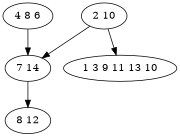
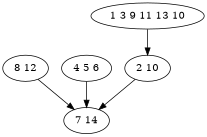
node "4 8 6": label "4 8 6" -> "4 5 6"
edge "2 10" -> "1 3 9 11 13 10": reversed
edge "7 14" -> "8 12": reversed
